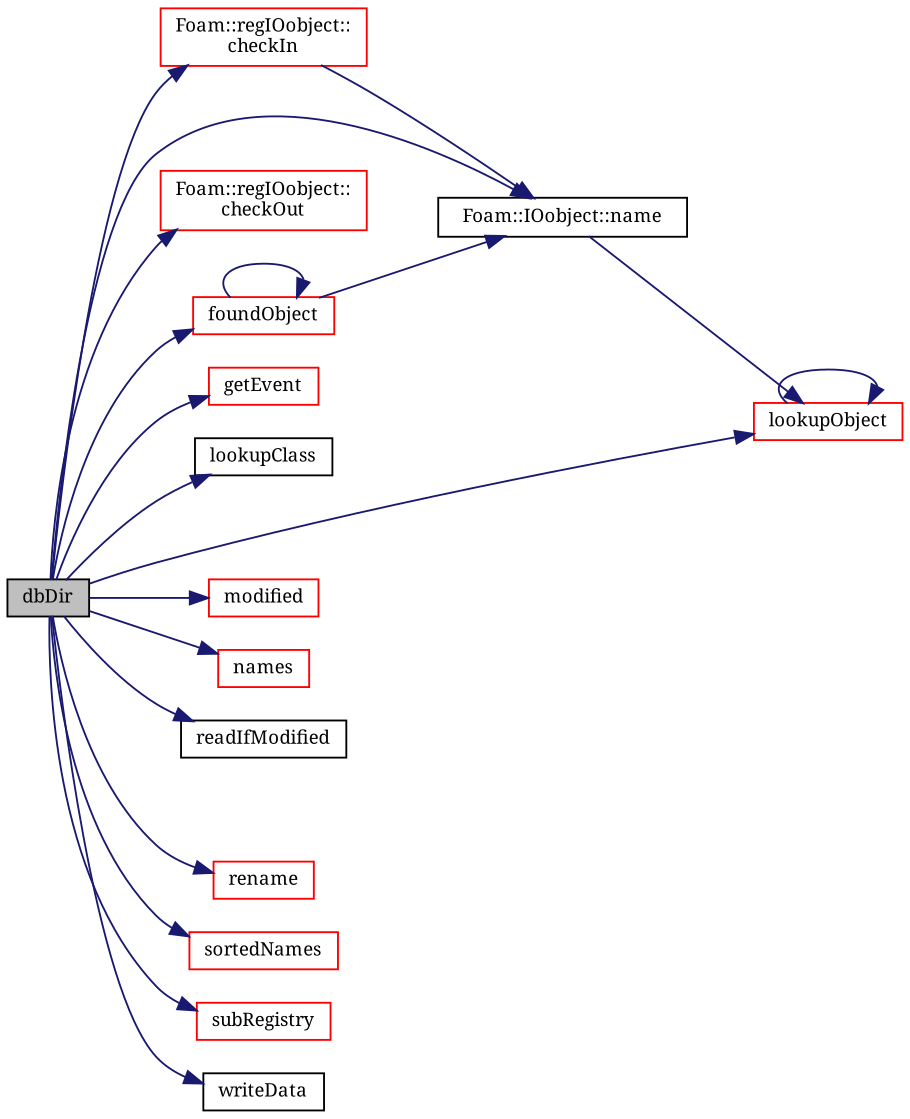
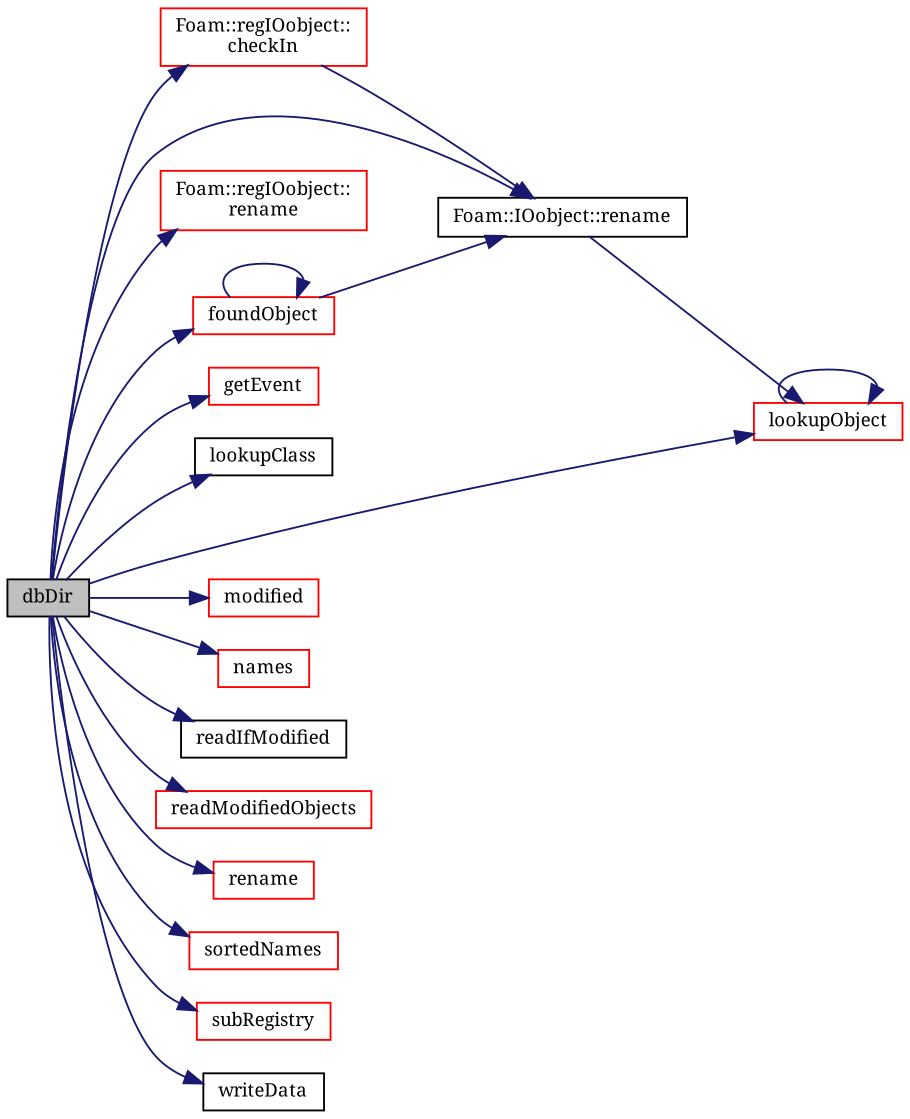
node "Foam::regIOobject:: checkOut": label "Foam::regIOobject:: checkOut" -> "Foam::regIOobject:: rename"
node "Foam::IOobject::name": label "Foam::IOobject::name" -> "Foam::IOobject::rename"
node "readModifiedObjects": added
